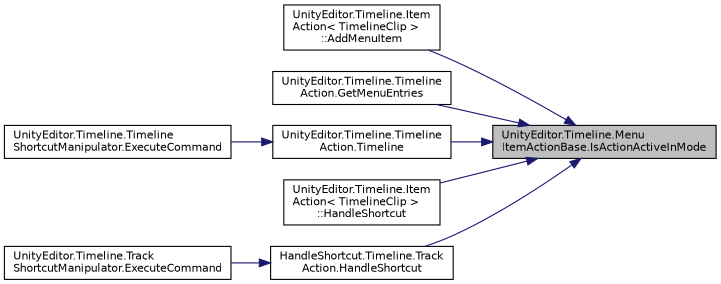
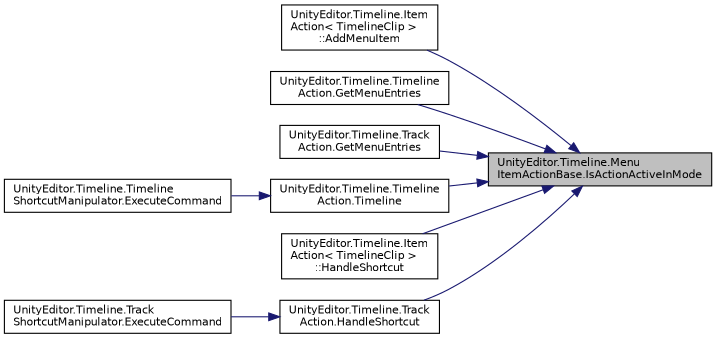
node "UnityEditor.Timeline.Track Action.GetMenuEntries": added
node "HandleShortcut.Timeline.Track Action.HandleShortcut": label "HandleShortcut.Timeline.Track Action.HandleShortcut" -> "UnityEditor.Timeline.Track Action.HandleShortcut"
